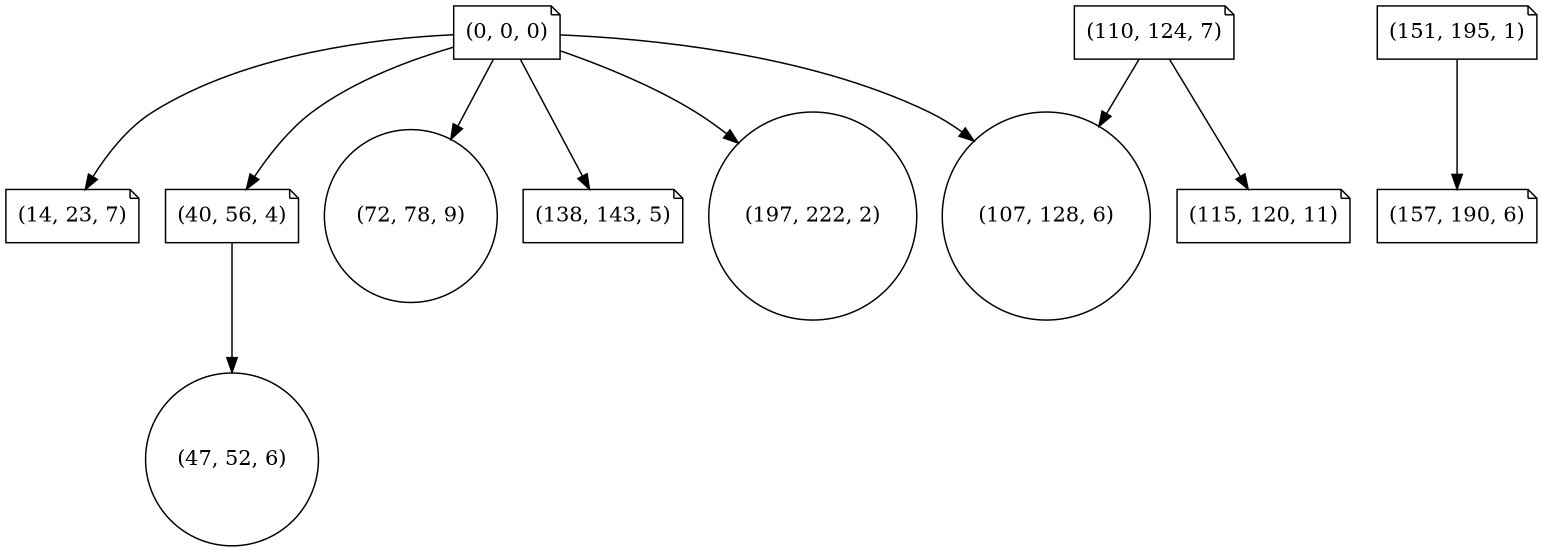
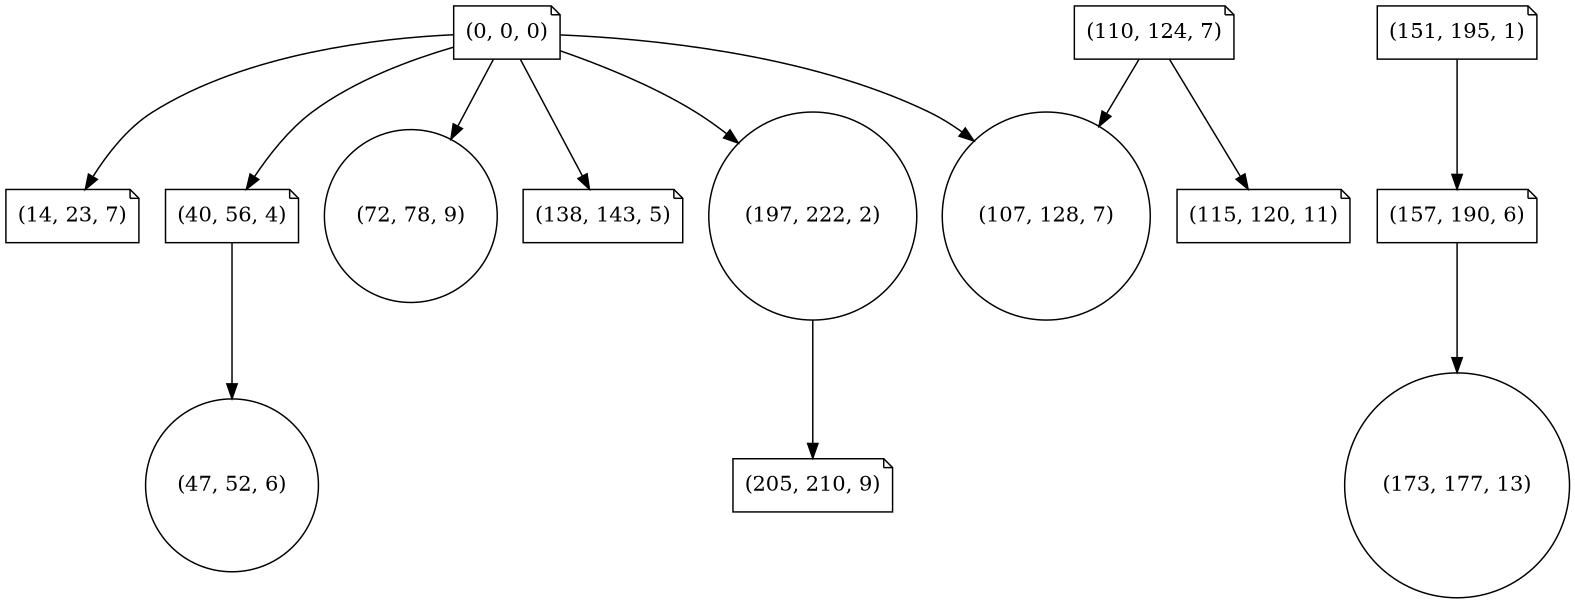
node "(107, 128, 6)": label "(107, 128, 6)" -> "(107, 128, 7)"
node "(205, 210, 9)": added
node "(173, 177, 13)": added
